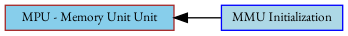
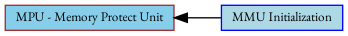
node "MPU - Memory Unit Unit": label "MPU - Memory Unit Unit" -> "MPU - Memory Protect Unit"
